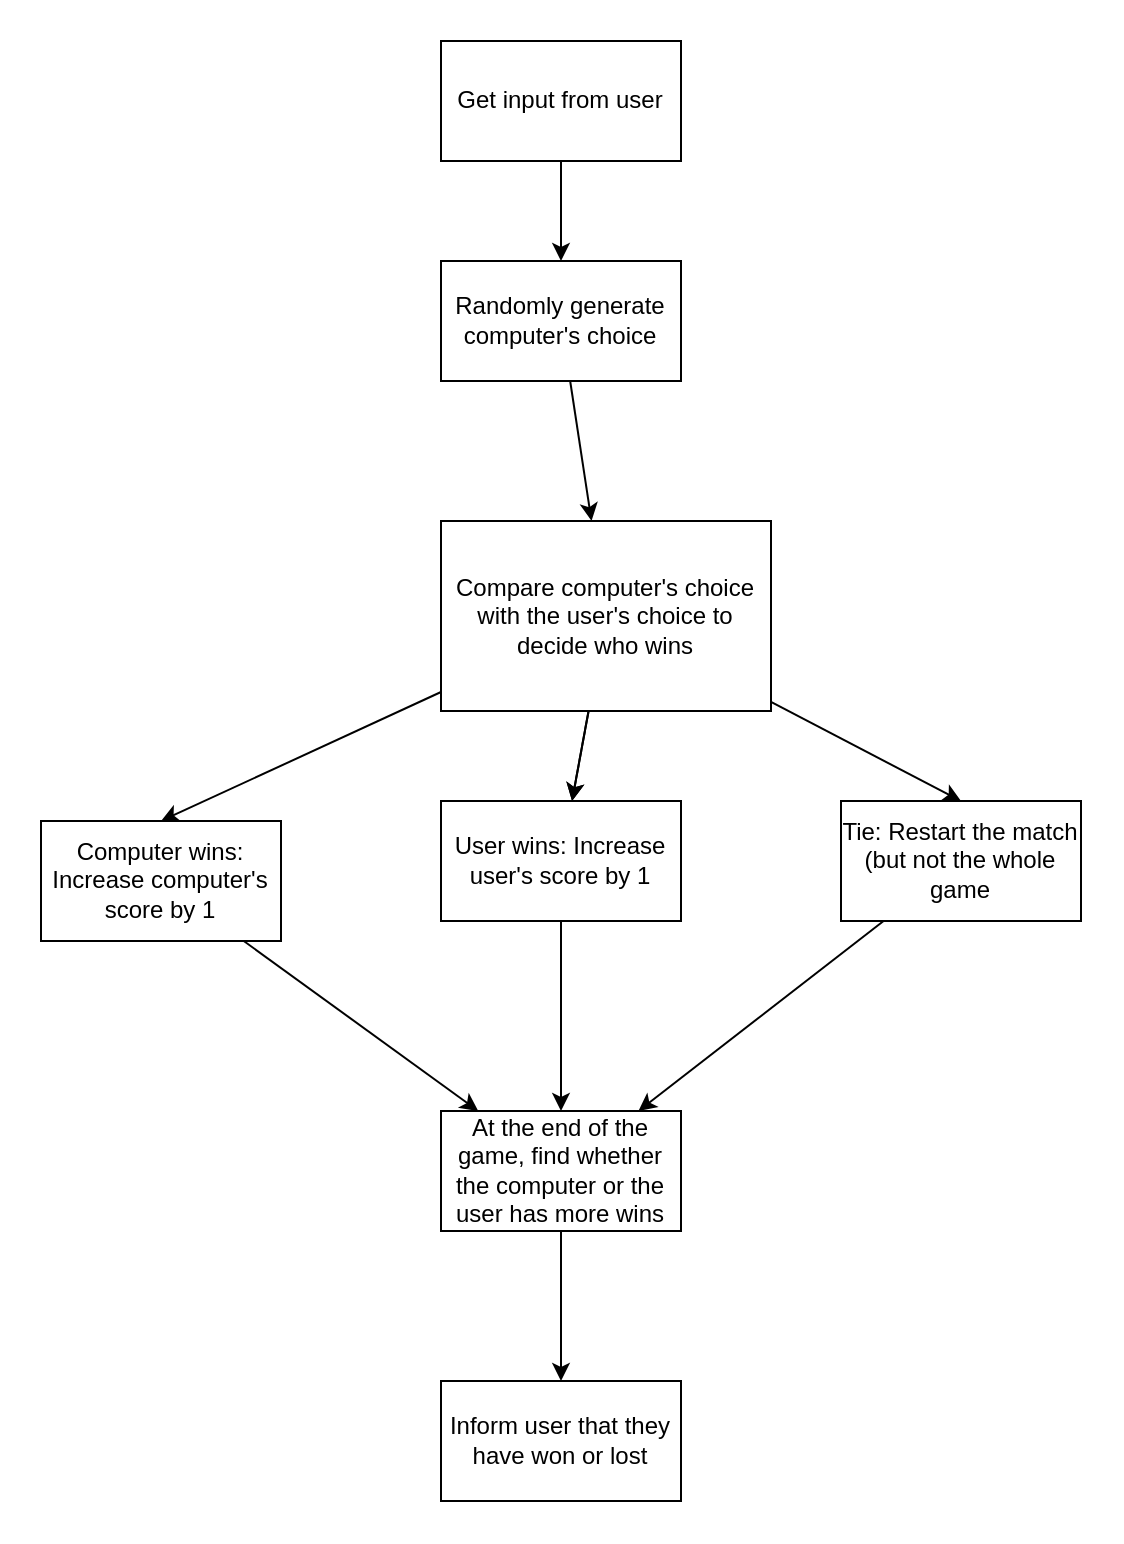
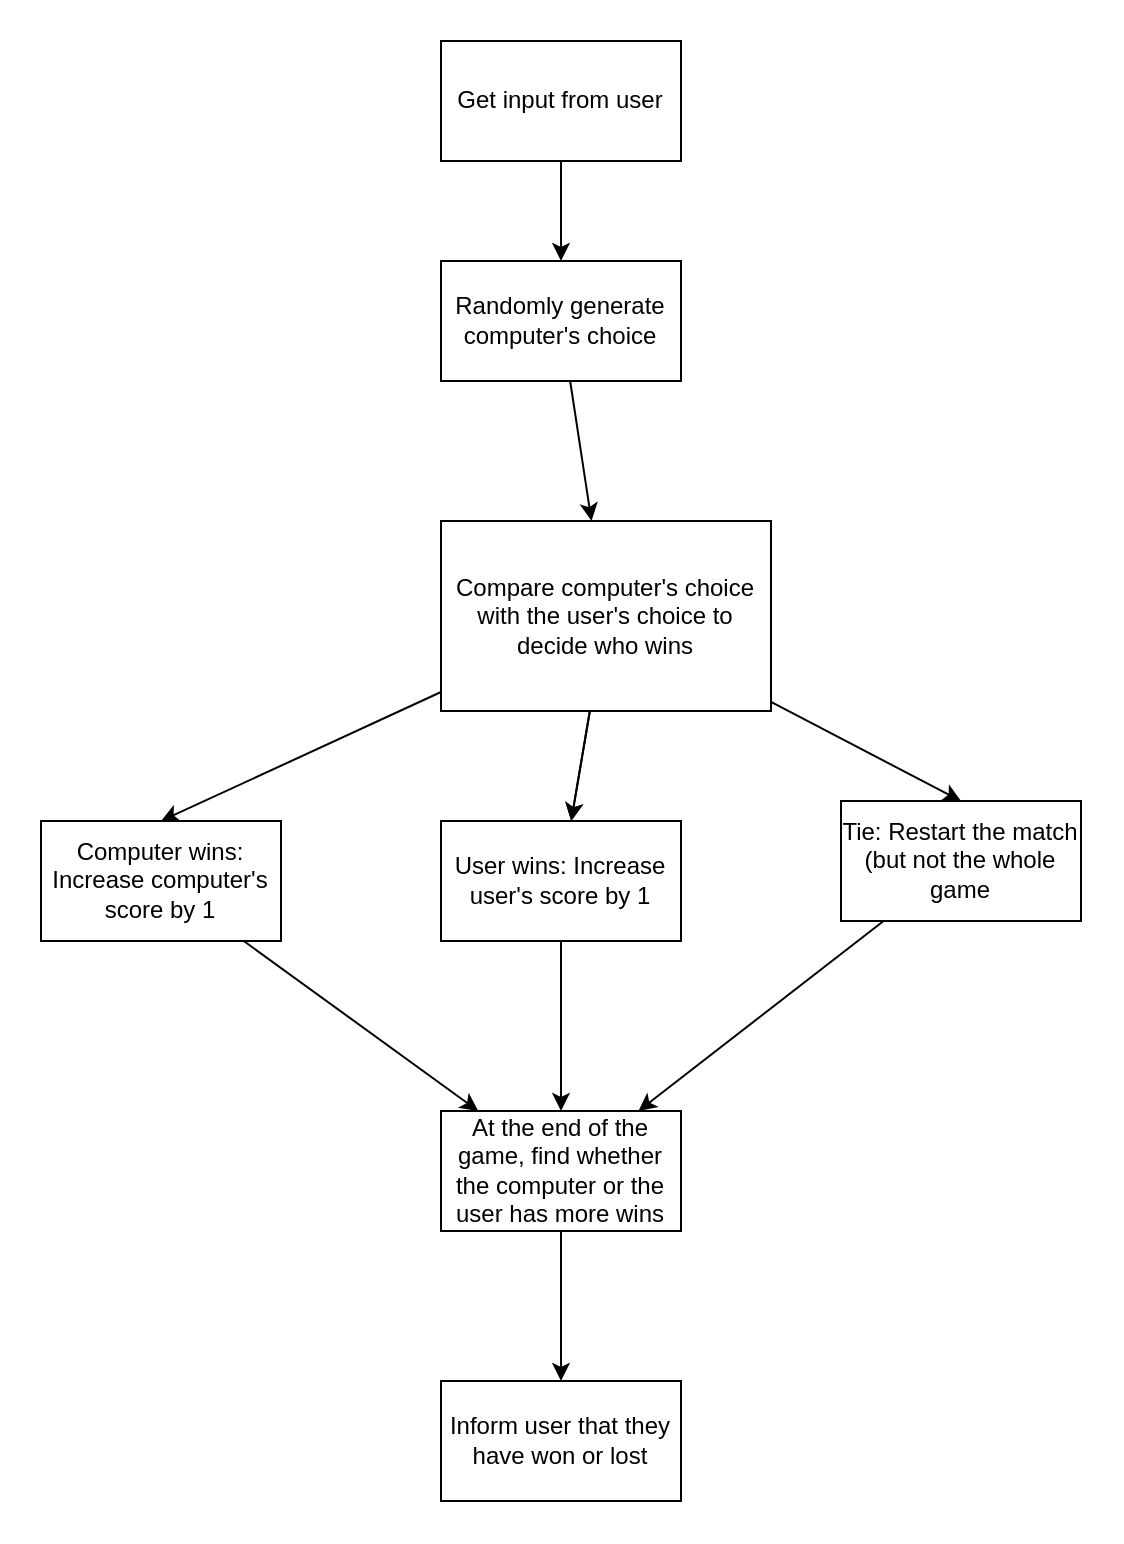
node "User wins: Increase user's score by 1": moved (561, 861) -> (561, 881)
